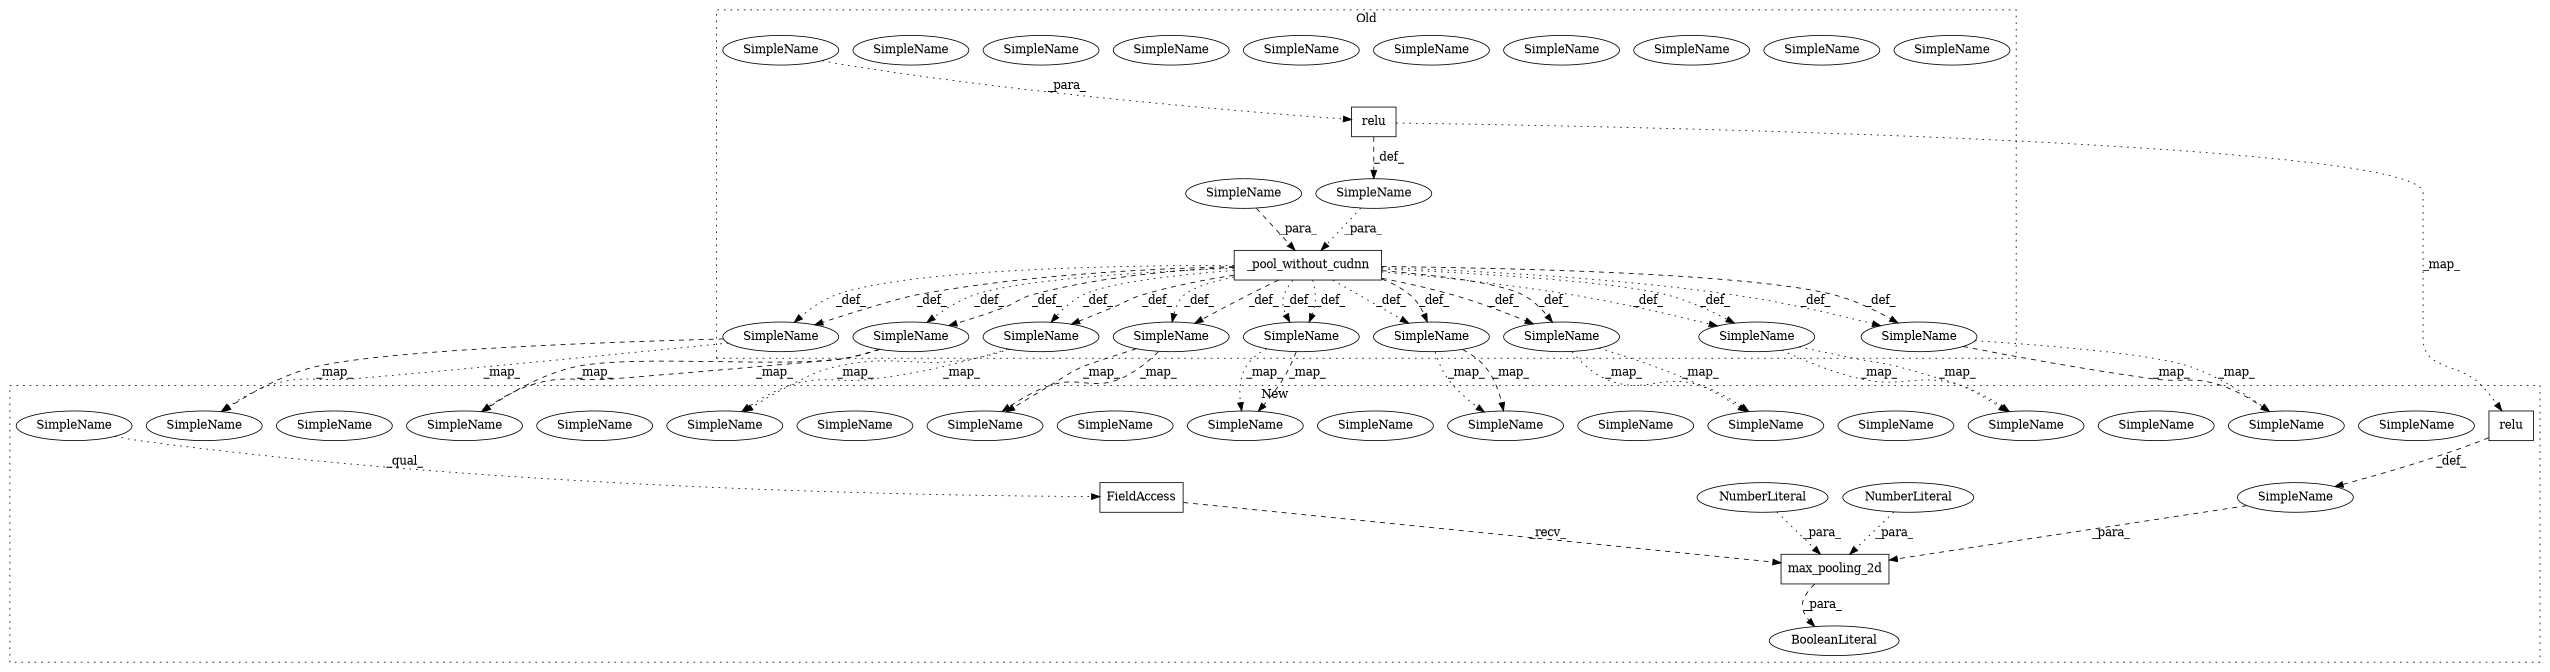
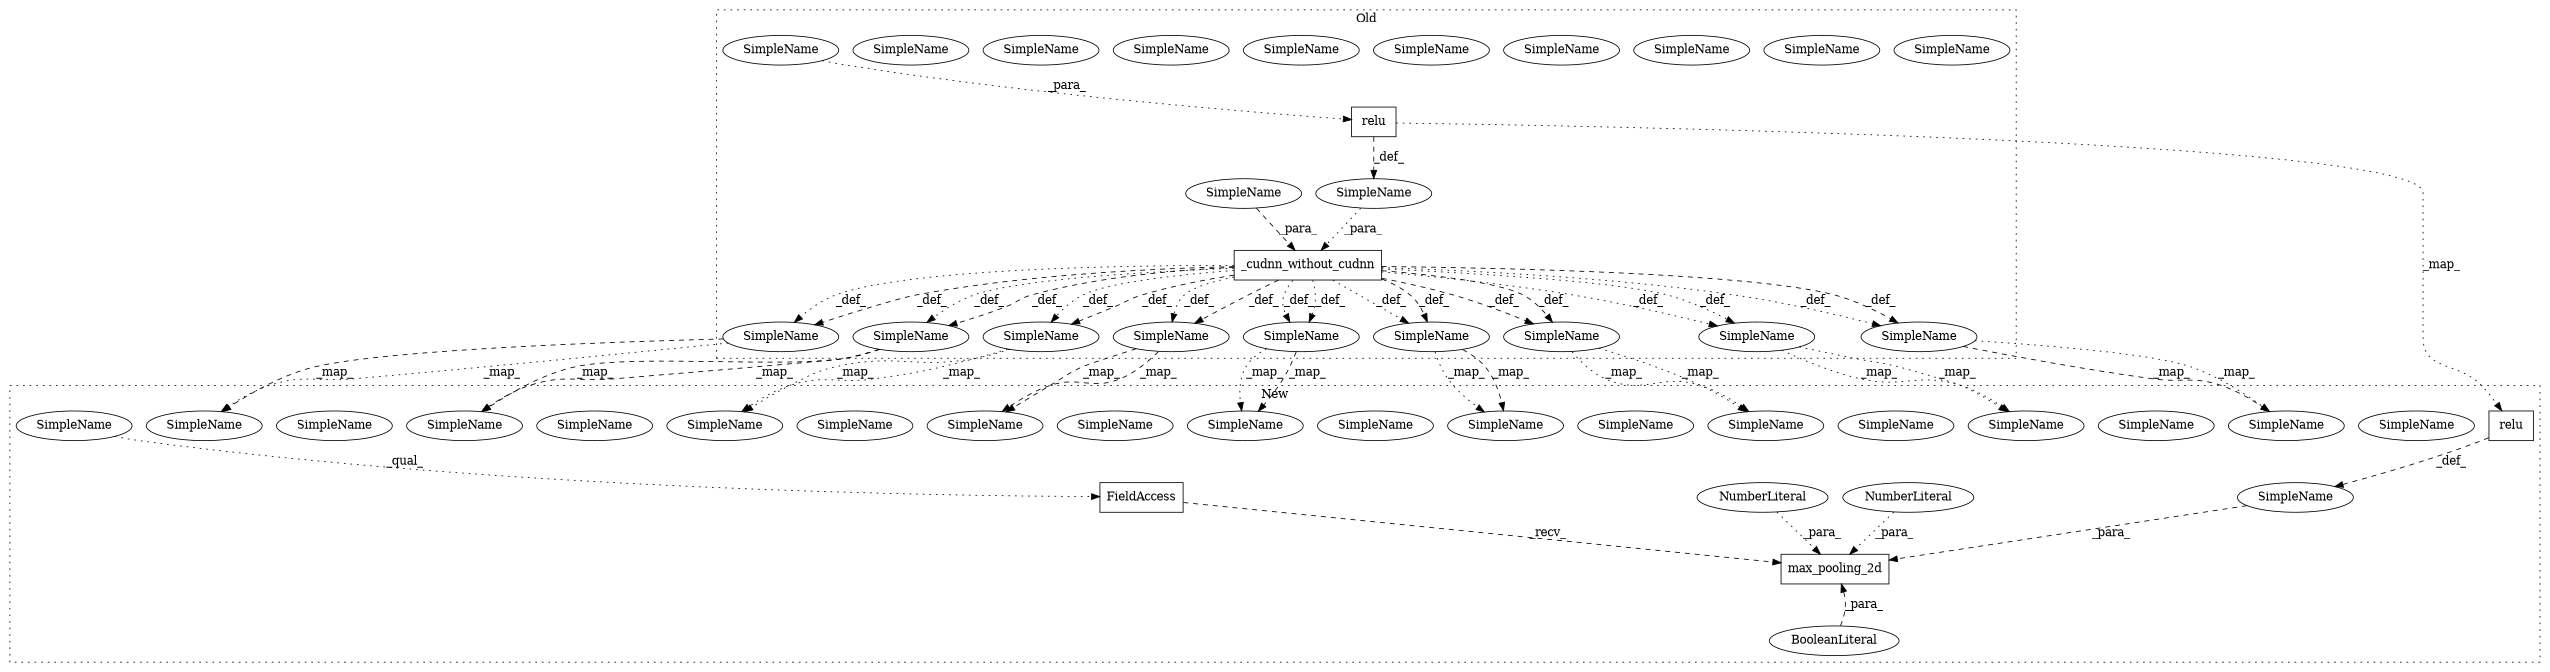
node "_pool_without_cudnn": label "_pool_without_cudnn" -> "_cudnn_without_cudnn"
edge "max_pooling_2d" -> "BooleanLiteral": reversed
